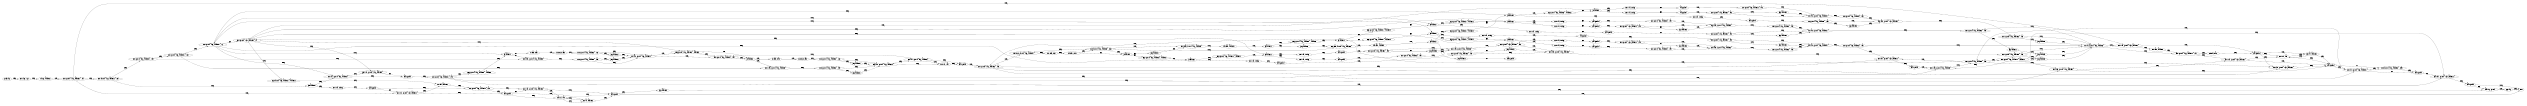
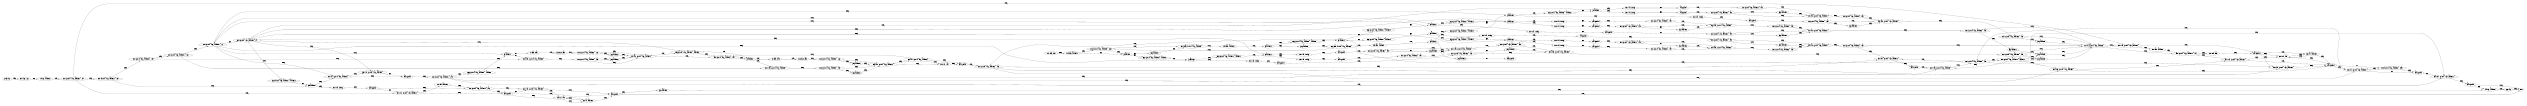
node "mov ecx , dword [ rbp - address ]": removed
node "sub edx , retn": label "sub edx , retn" -> "sub edx , address"
node "esi edi , eax": label "esi edi , eax" -> "mov edi , eax"
edge "mov rbp , rsp" -> "sub rsp , address": label "DFG" -> "CFG"
edge "cmp dword [ rbp - address ] , address" -> "mov edi , address": now "cmp dword [ rbp - address ] , address" -> "jne address"
node "add rsp , qword": label "add rsp , qword" -> "add rsp , address"
